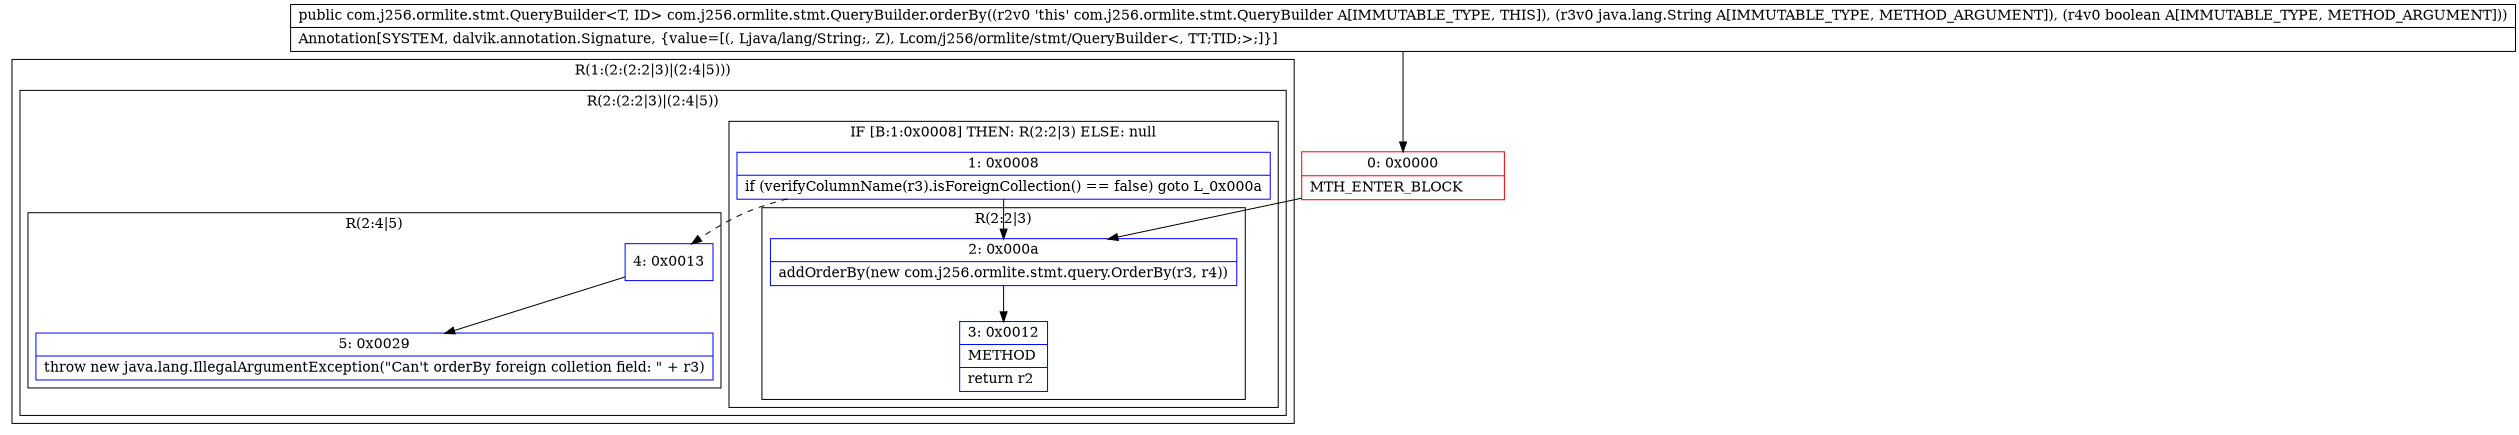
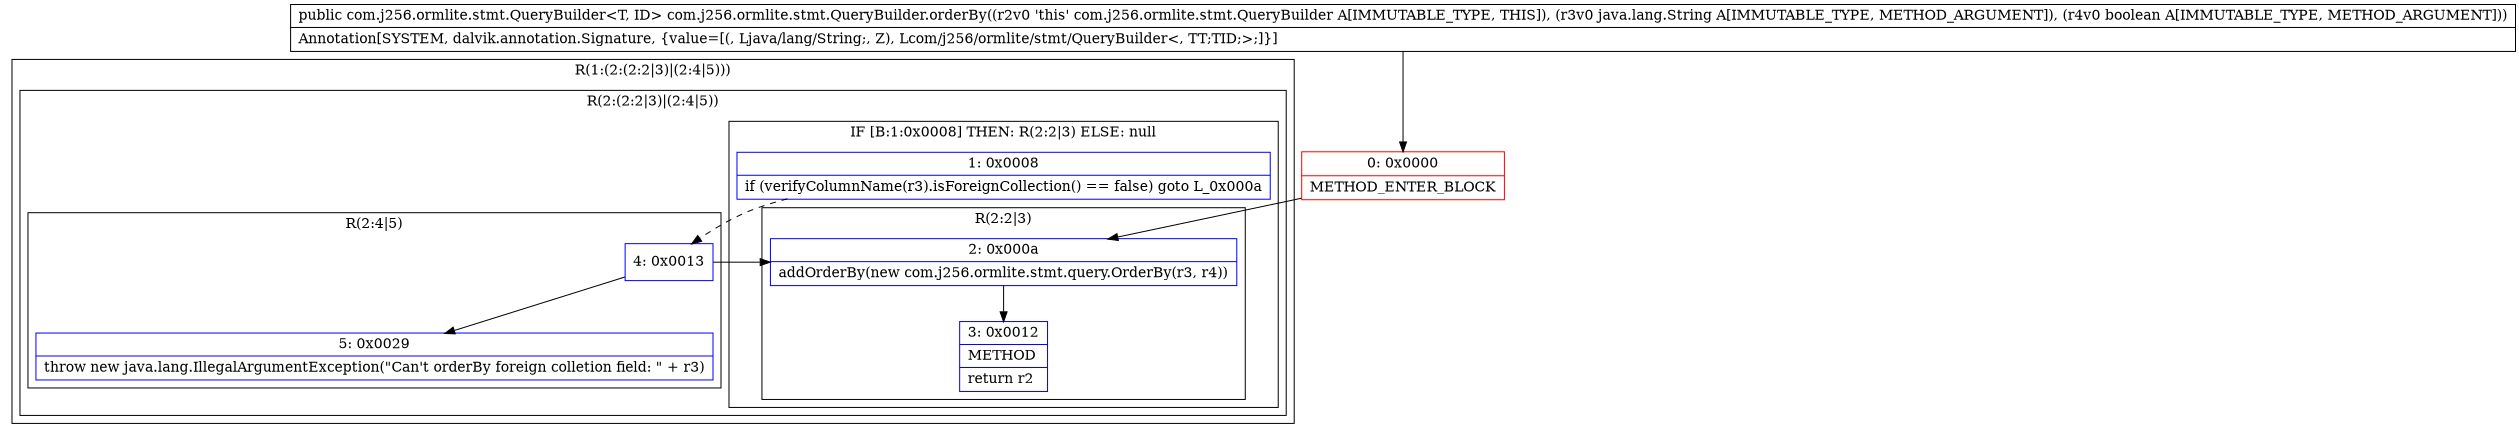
node "0: 0x0000": text "MTH_ENTER_BLOCK" -> "METHOD_ENTER_BLOCK"
edge "1: 0x0008" -> "2: 0x000a": now "4: 0x0013" -> "2: 0x000a"
